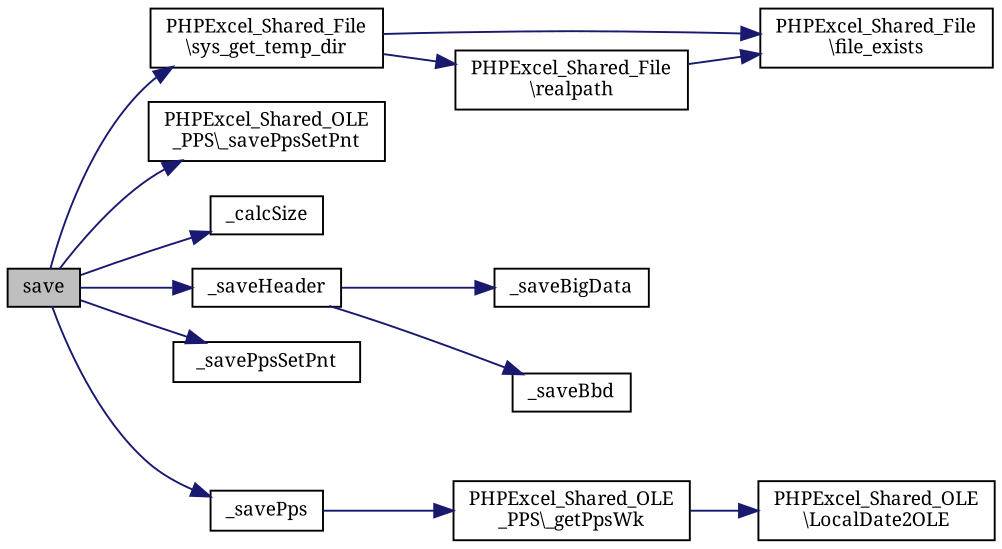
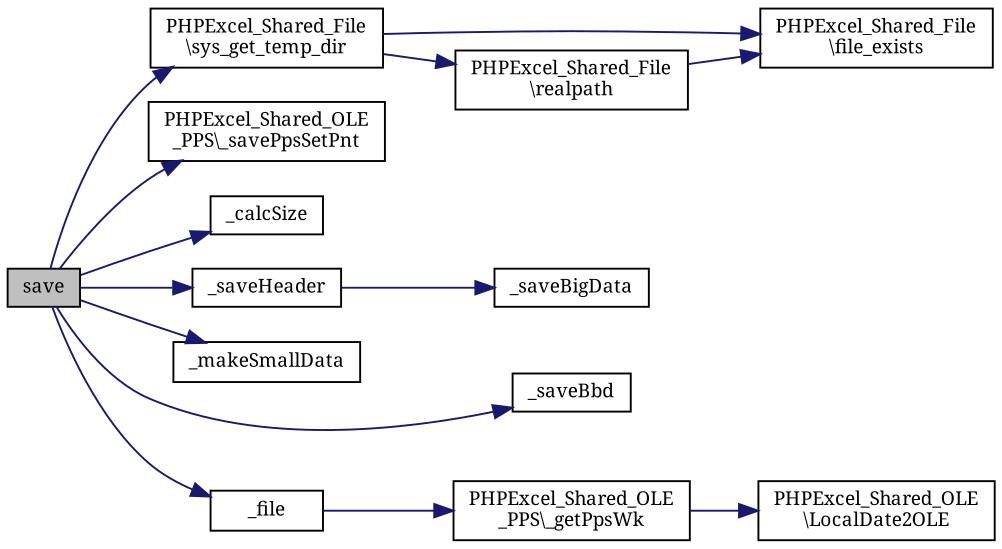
edge "_saveHeader" -> "_saveBbd": now "save" -> "_saveBbd"
node "_savePpsSetPnt": label "_savePpsSetPnt" -> "_makeSmallData"
node "_savePps": label "_savePps" -> "_file"
